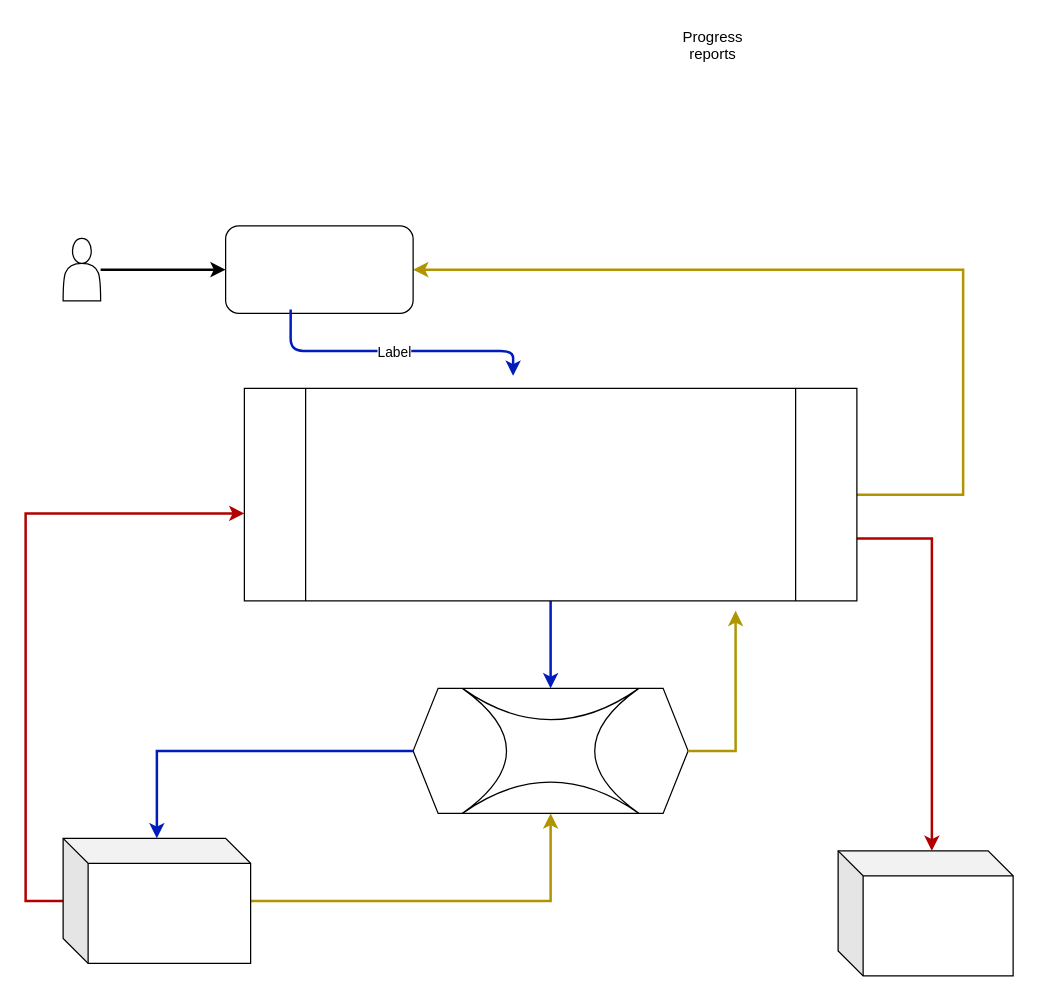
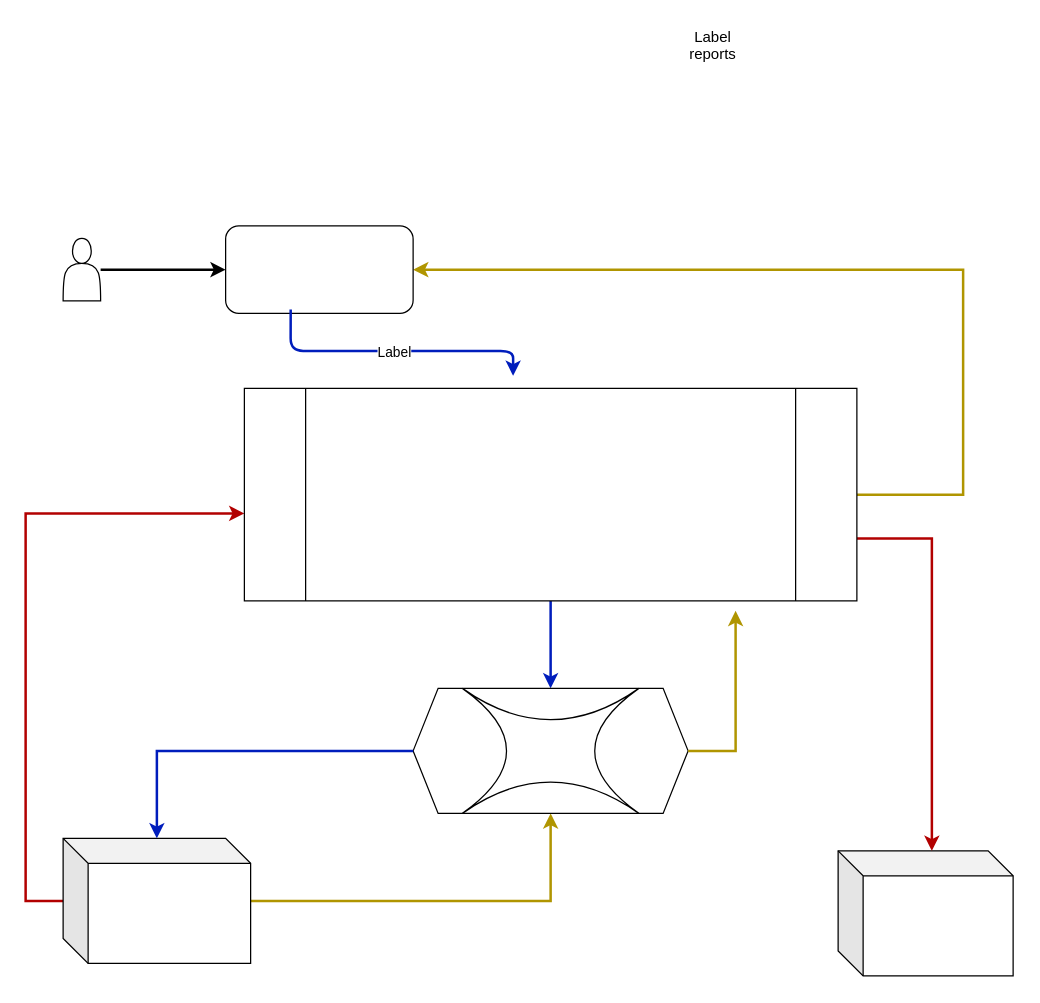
node "Progress reports": label "Progress reports" -> "Label reports"
